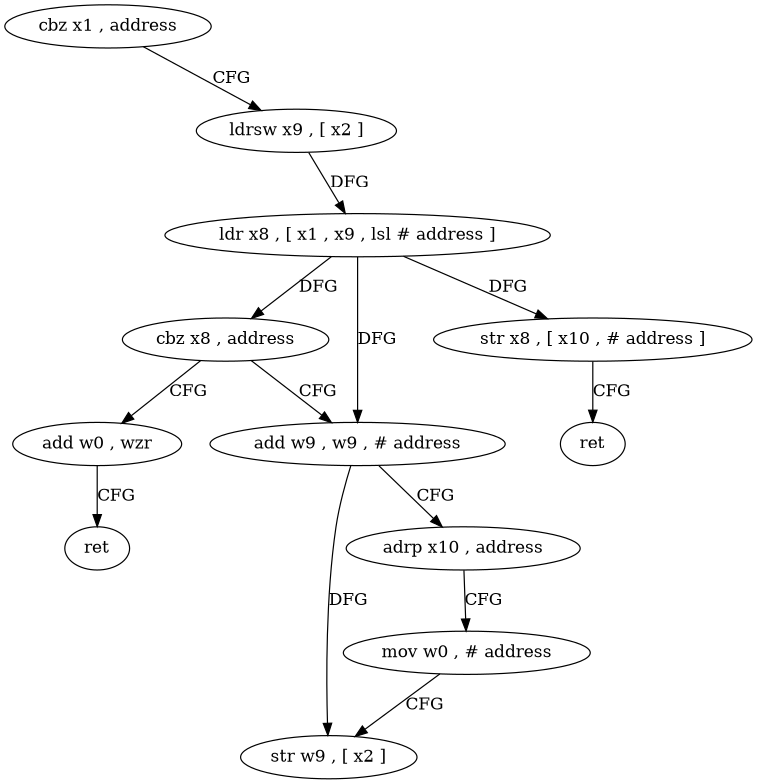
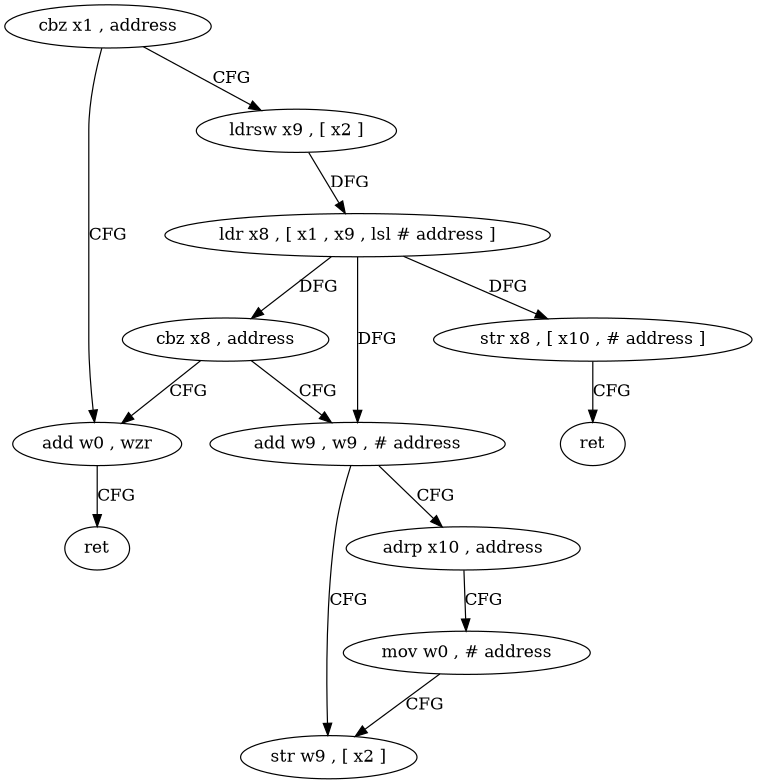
edge "cbz x1 , address" -> "add w0 , wzr": added, label "CFG"
edge "add w9 , w9 , # address" -> "str w9 , [ x2 ]": label "DFG" -> "CFG"
